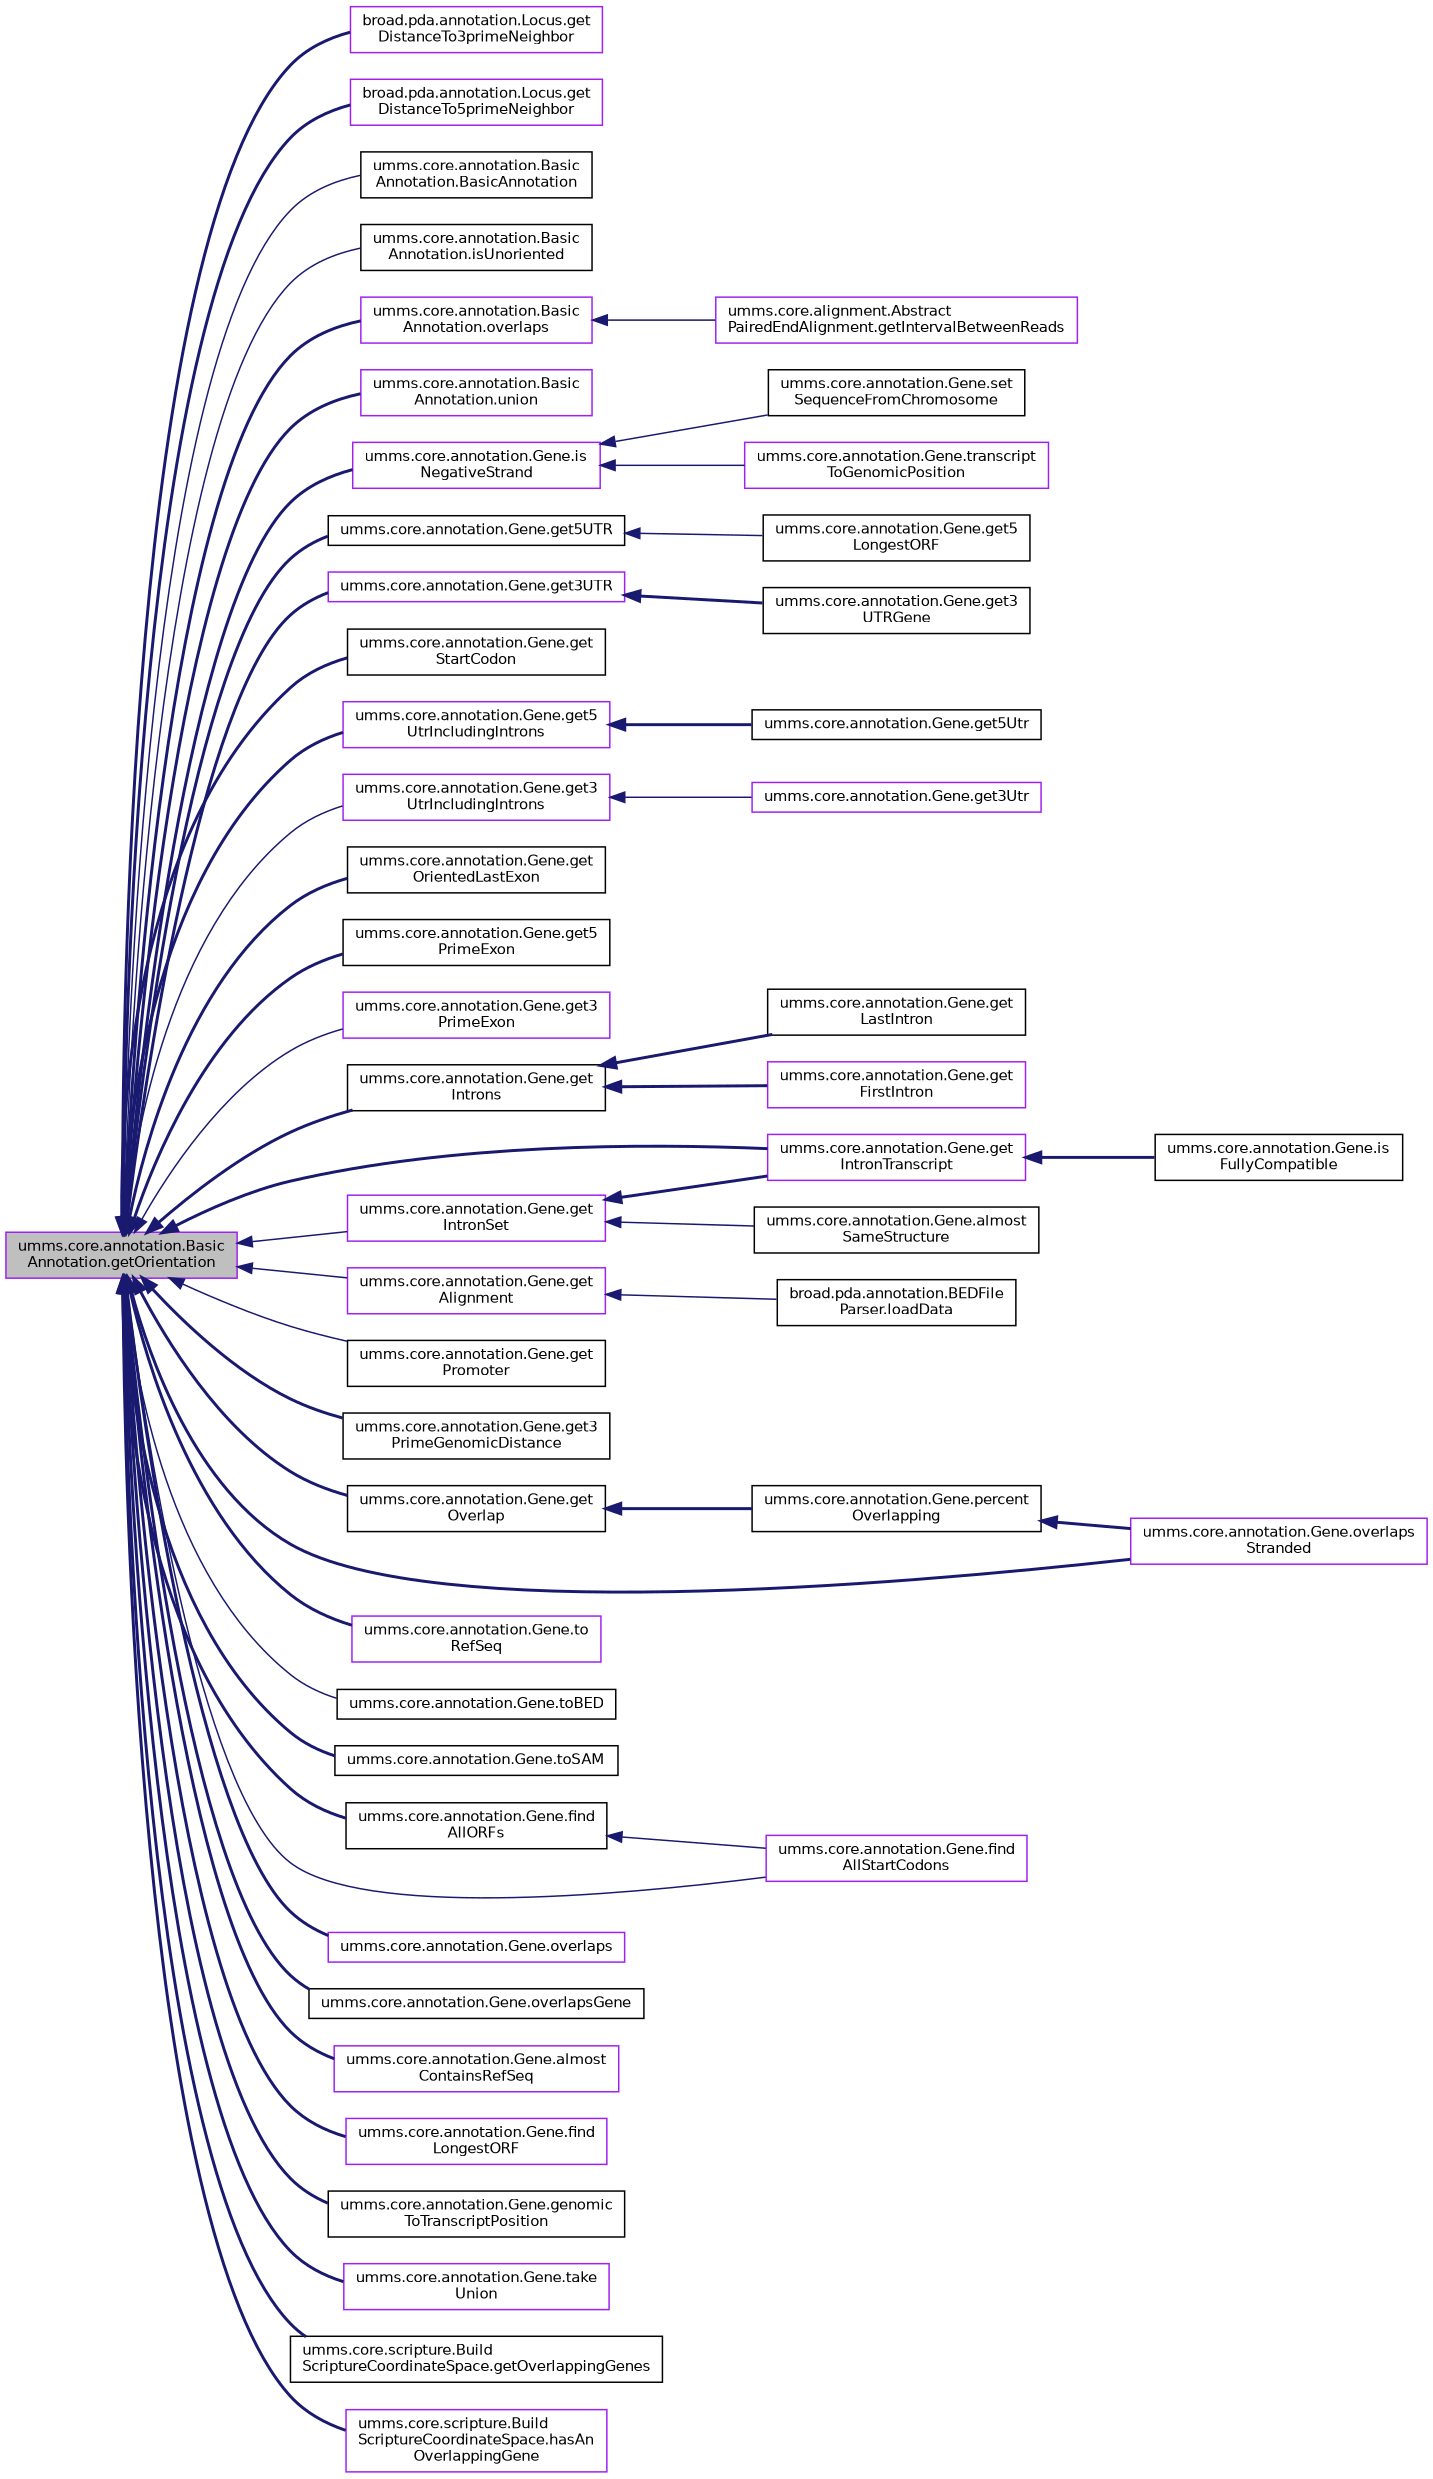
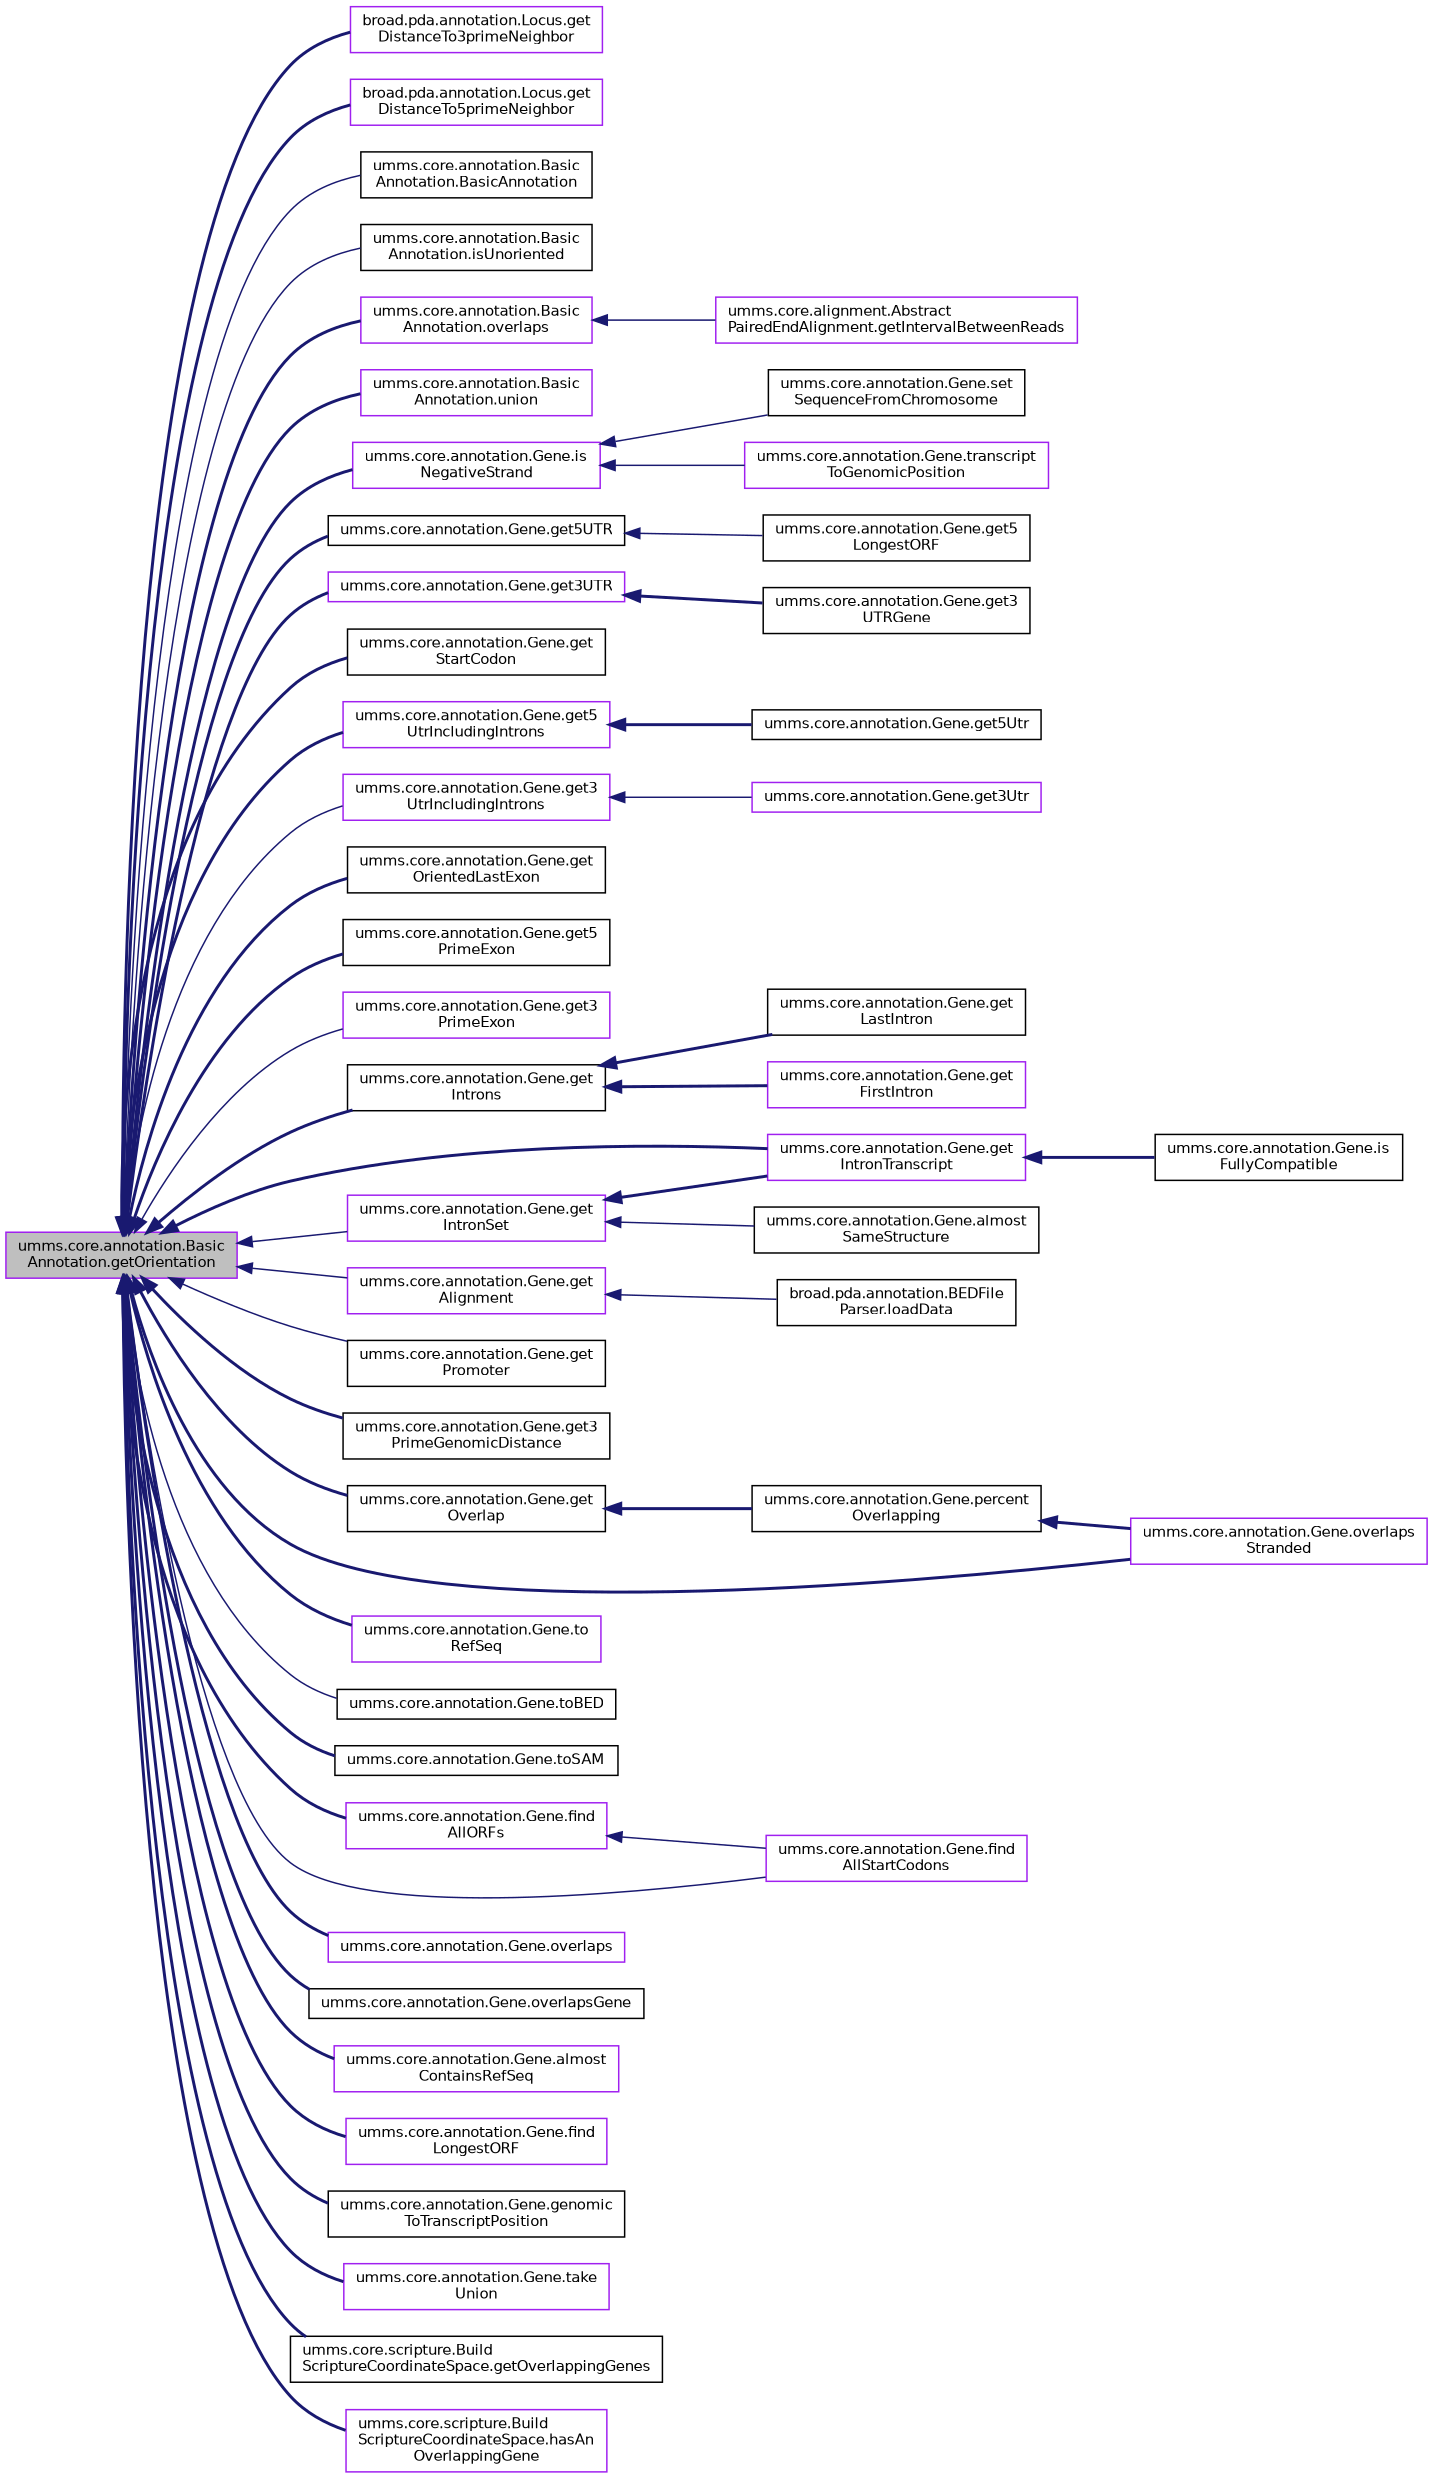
node "umms.core.annotation.Gene.find AllORFs": color black -> purple
